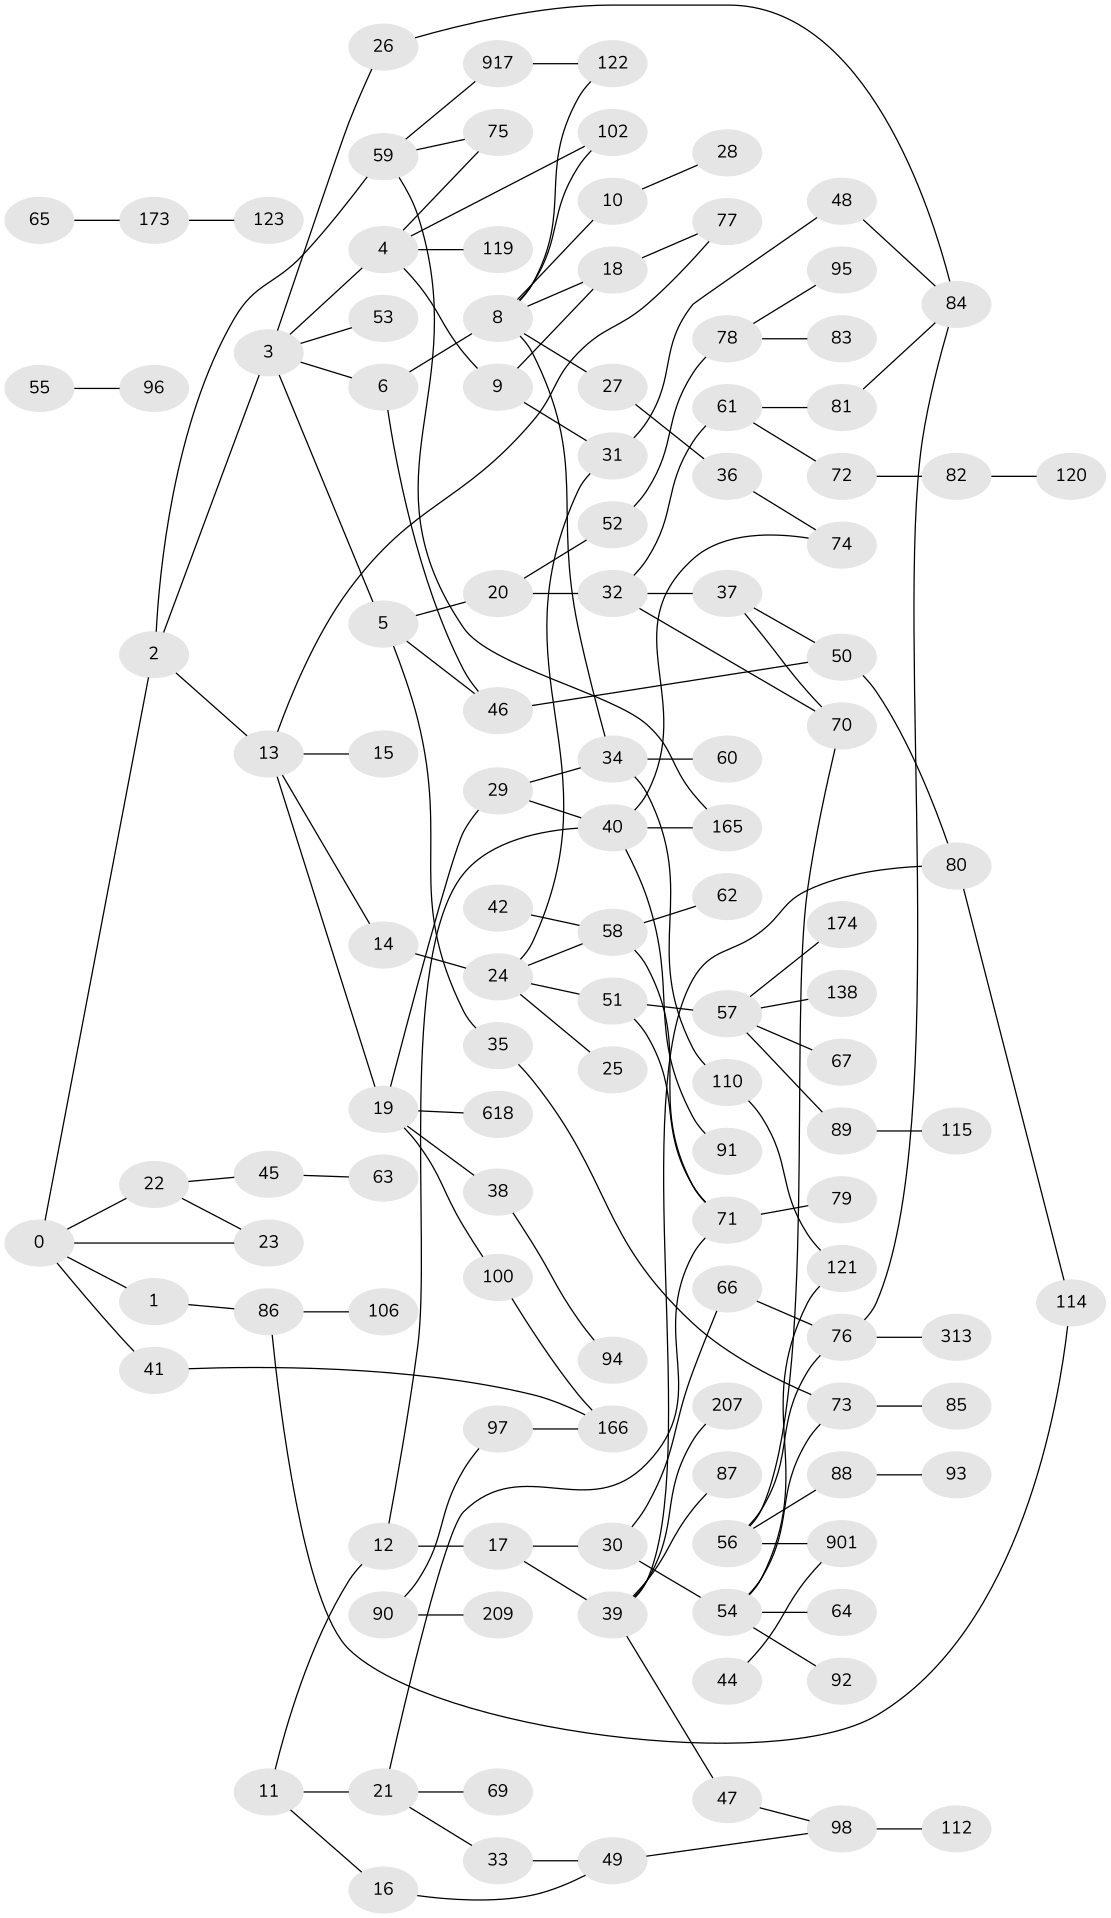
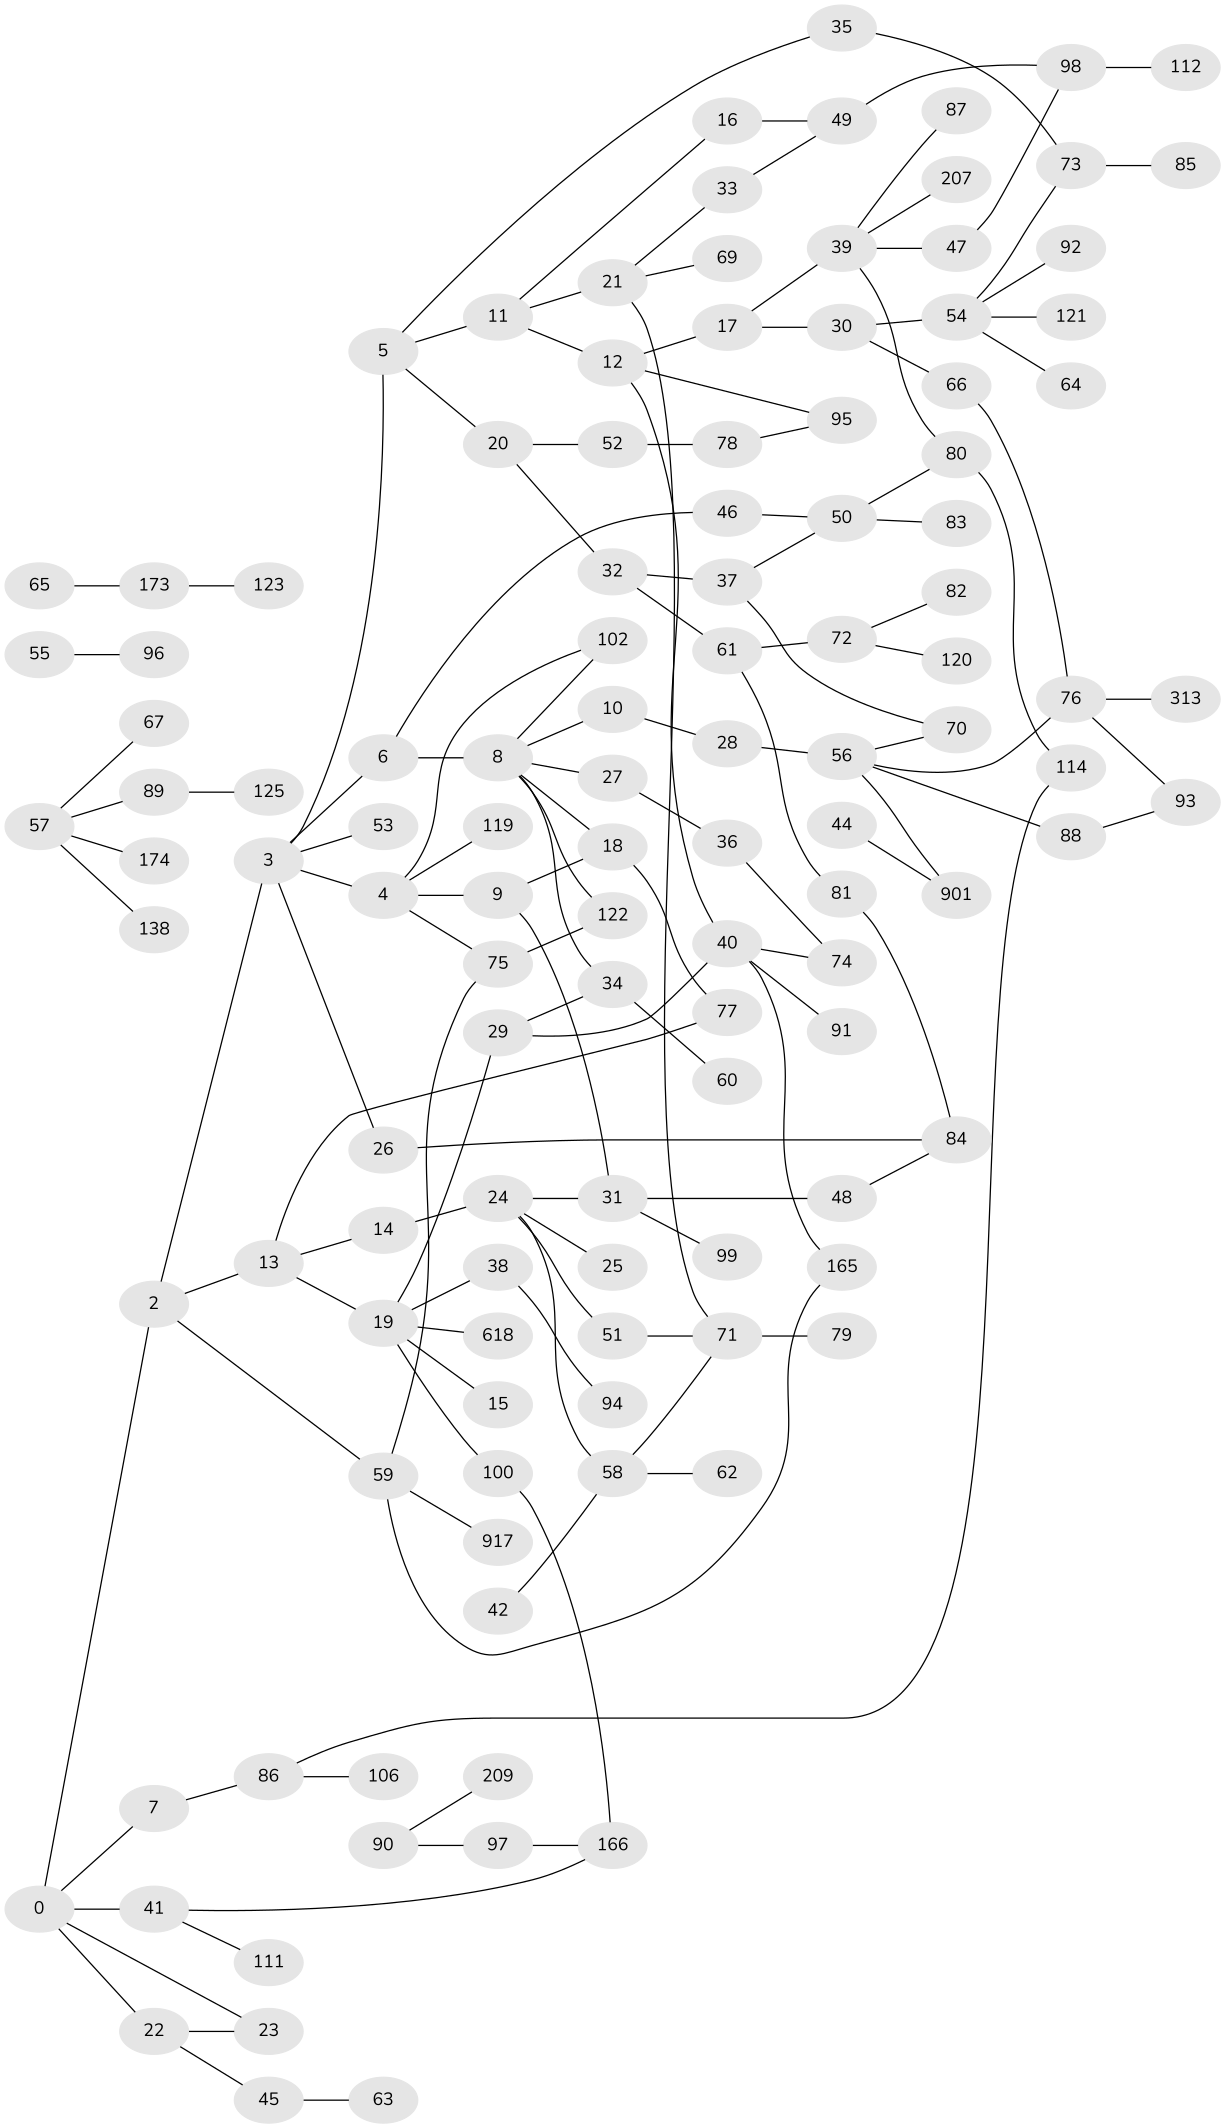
edge "917" -- "122": now "75" -- "122"
edge "78" -- "83": now "50" -- "83"
edge "12" -- "95": added
edge "82" -- "120": now "72" -- "120"
edge "32" -- "70": removed
edge "5" -- "46": now "5" -- "11"
edge "28" -- "56": added
edge "13" -- "15": now "19" -- "15"
edge "84" -- "76": now "93" -- "76"
edge "51" -- "57": removed
node "110": removed
node "115": label "115" -> "125"
node "99": added
node "1": label "1" -> "7"
node "111": added
